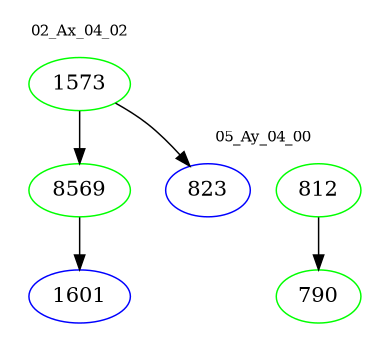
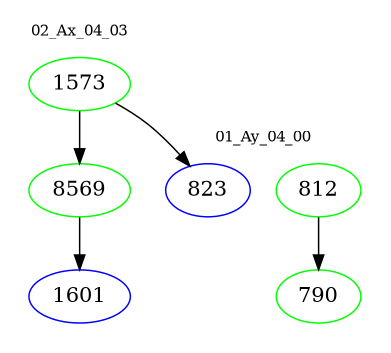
cluster "02_Ax_04_02": label "02_Ax_04_02" -> "02_Ax_04_03"
cluster "05_Ay_04_00": label "05_Ay_04_00" -> "01_Ay_04_00"
